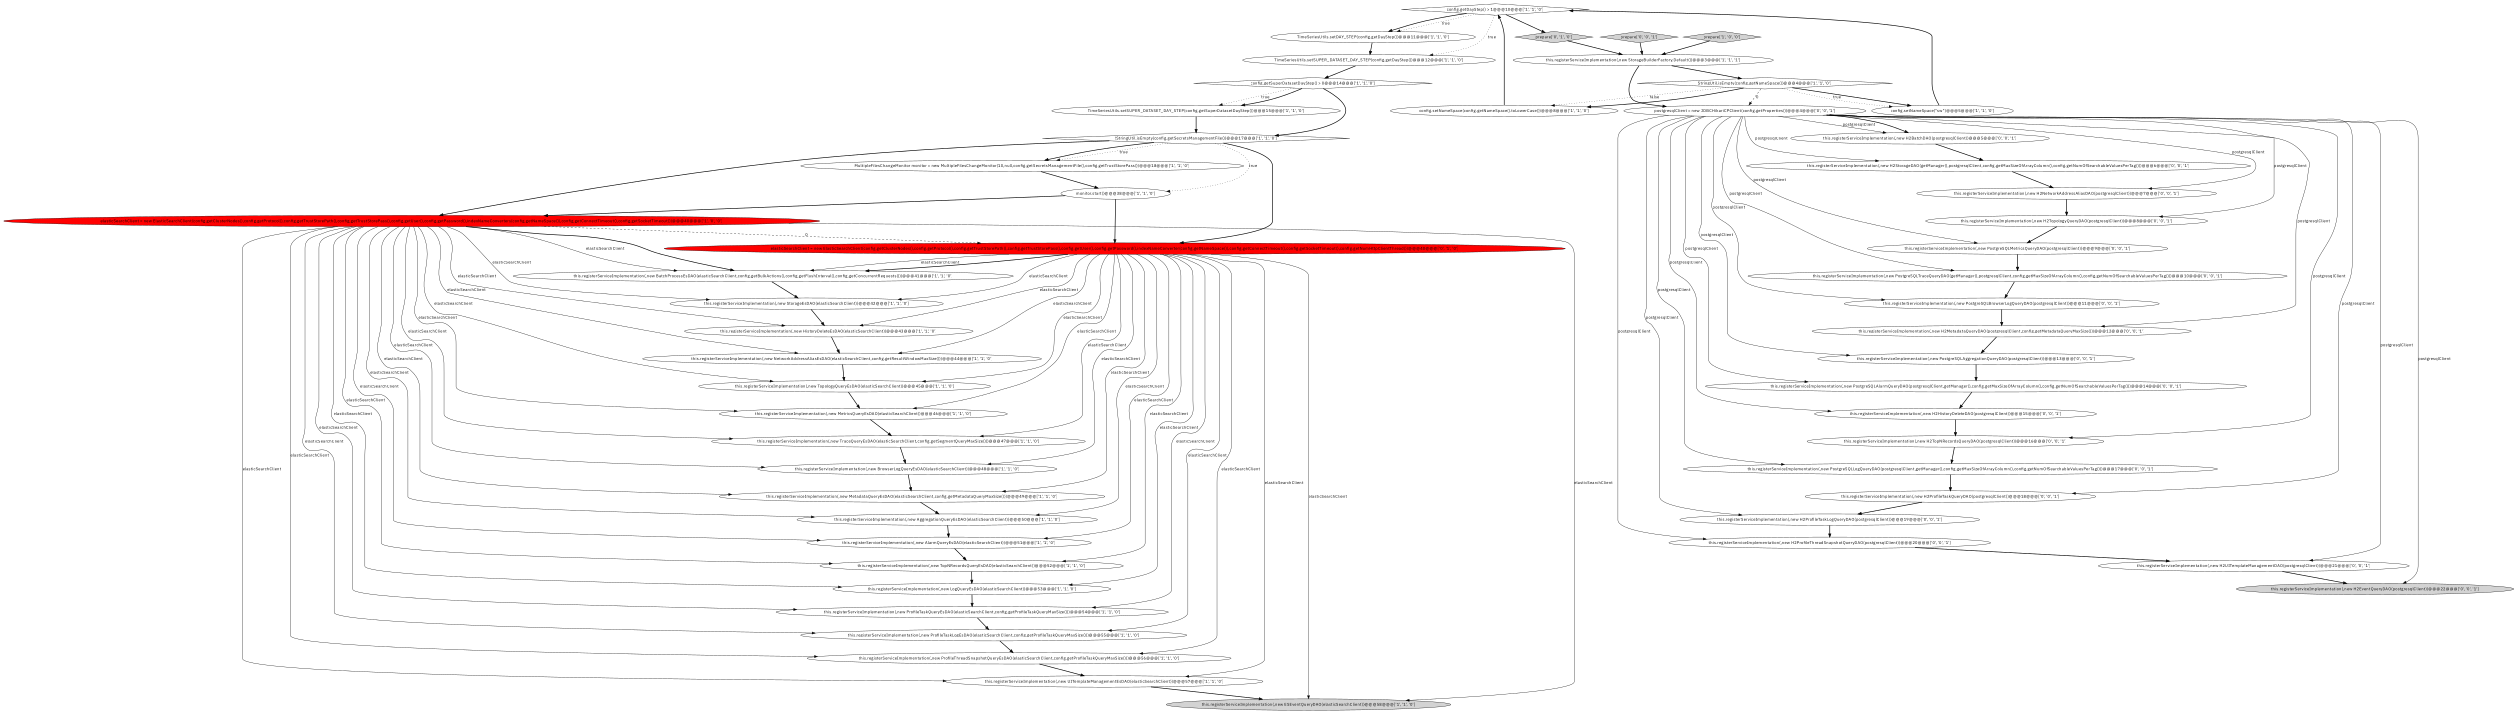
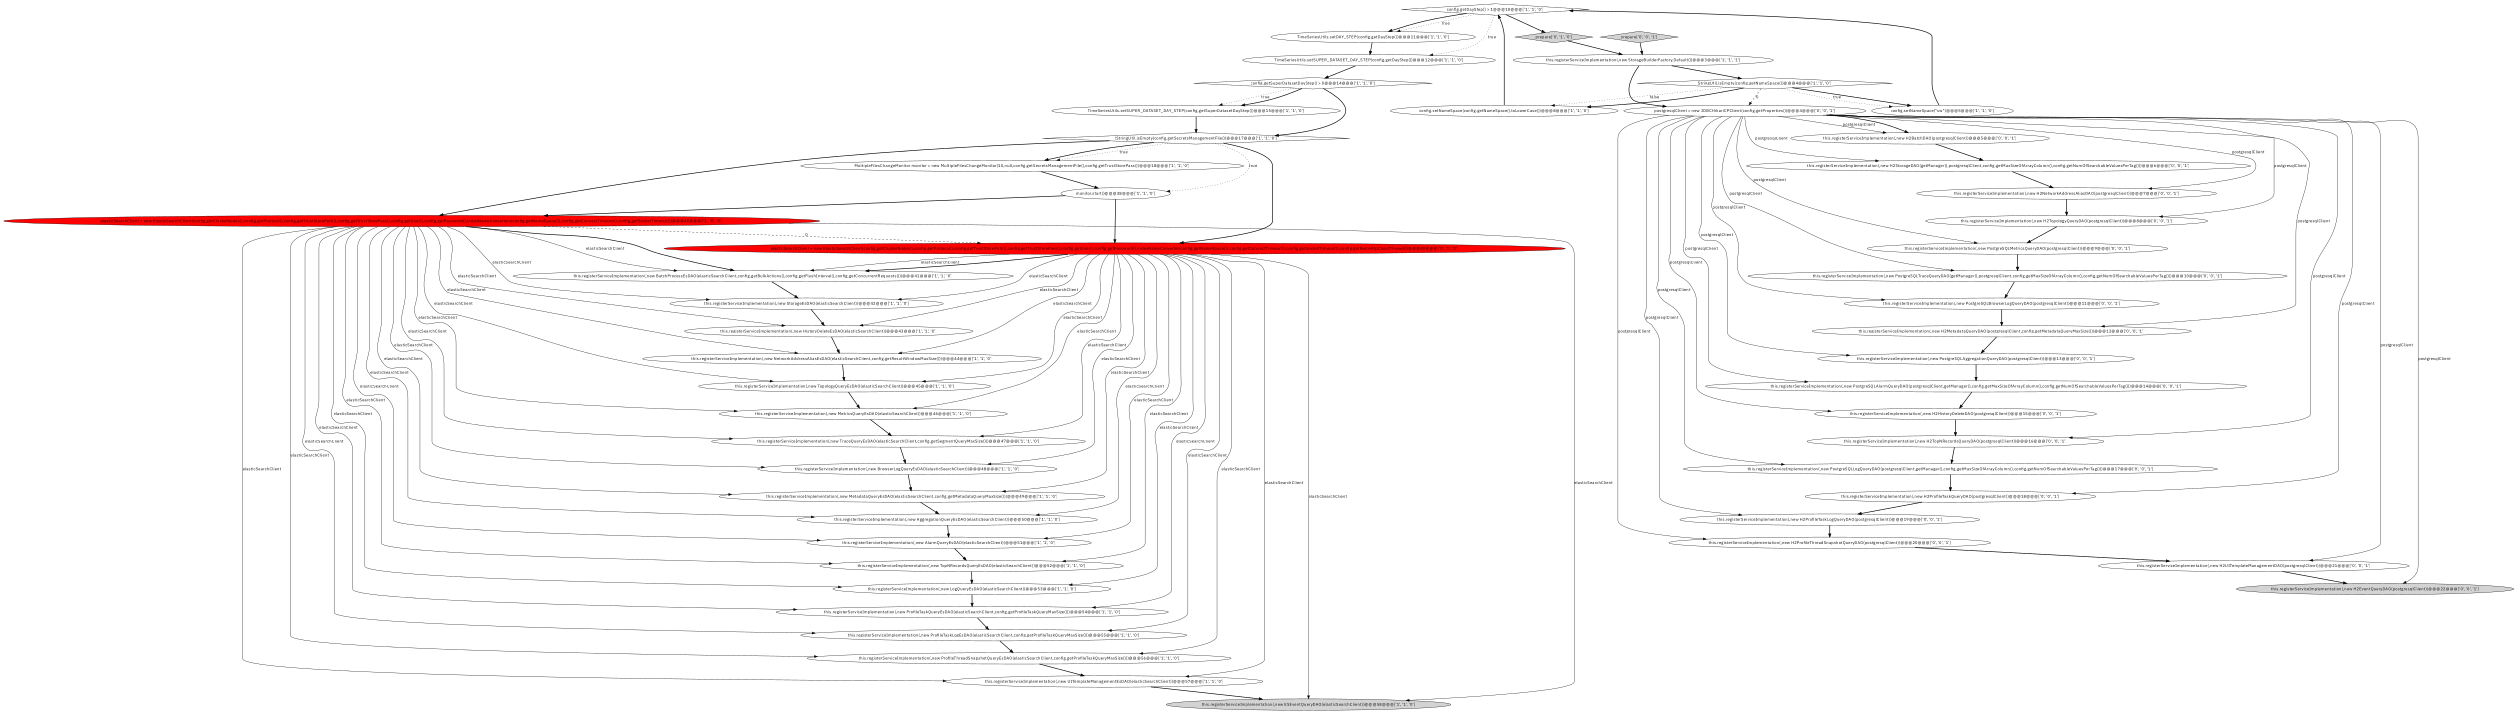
node "prepare['1', '0', '0']": removed
